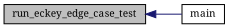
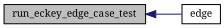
node "main": label "main" -> "edge"
